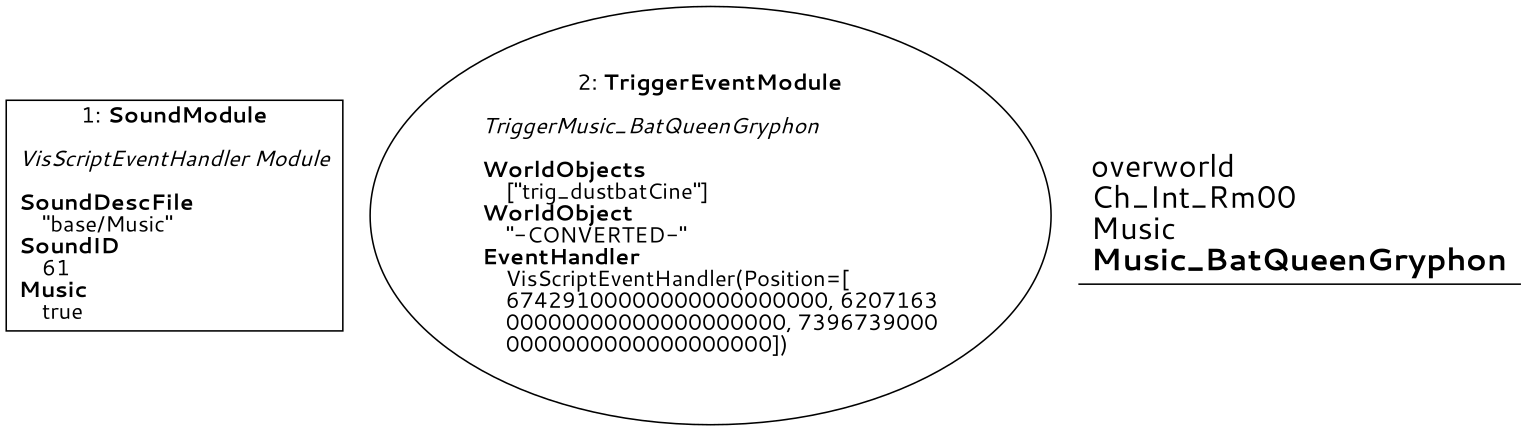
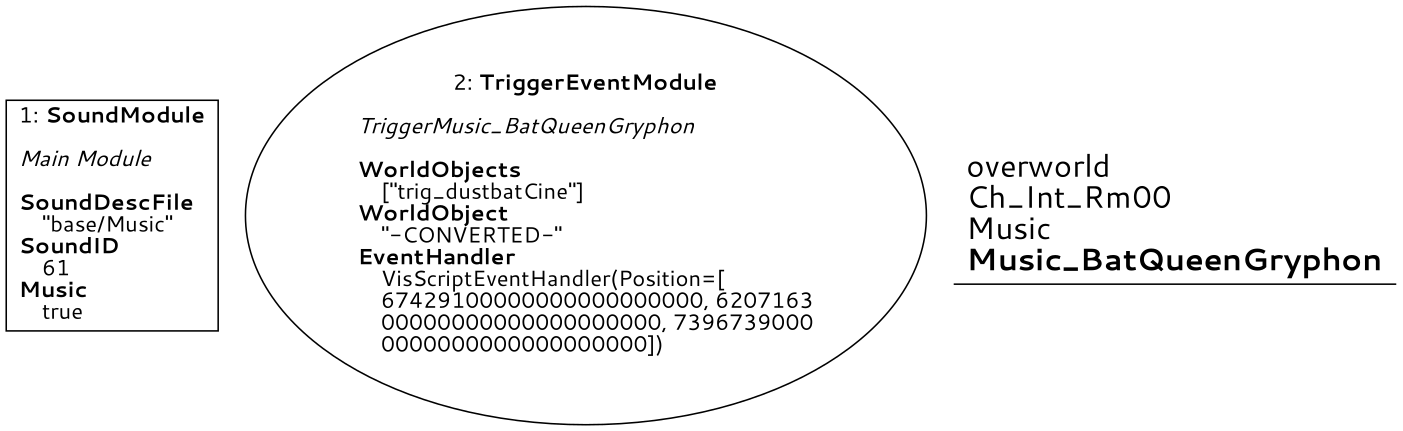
node "1:": text "VisScriptEventHandler Module" -> "Main Module"
